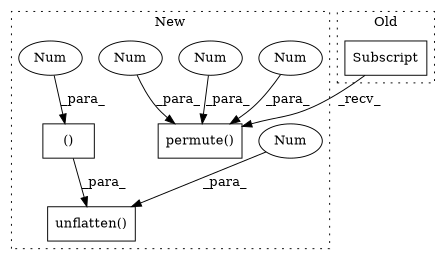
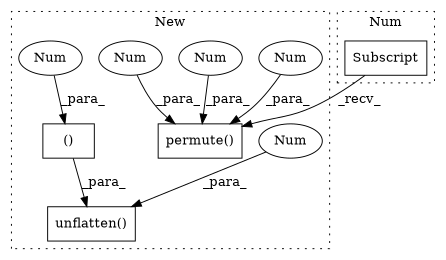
cluster "Old": label "Old" -> "Num"
